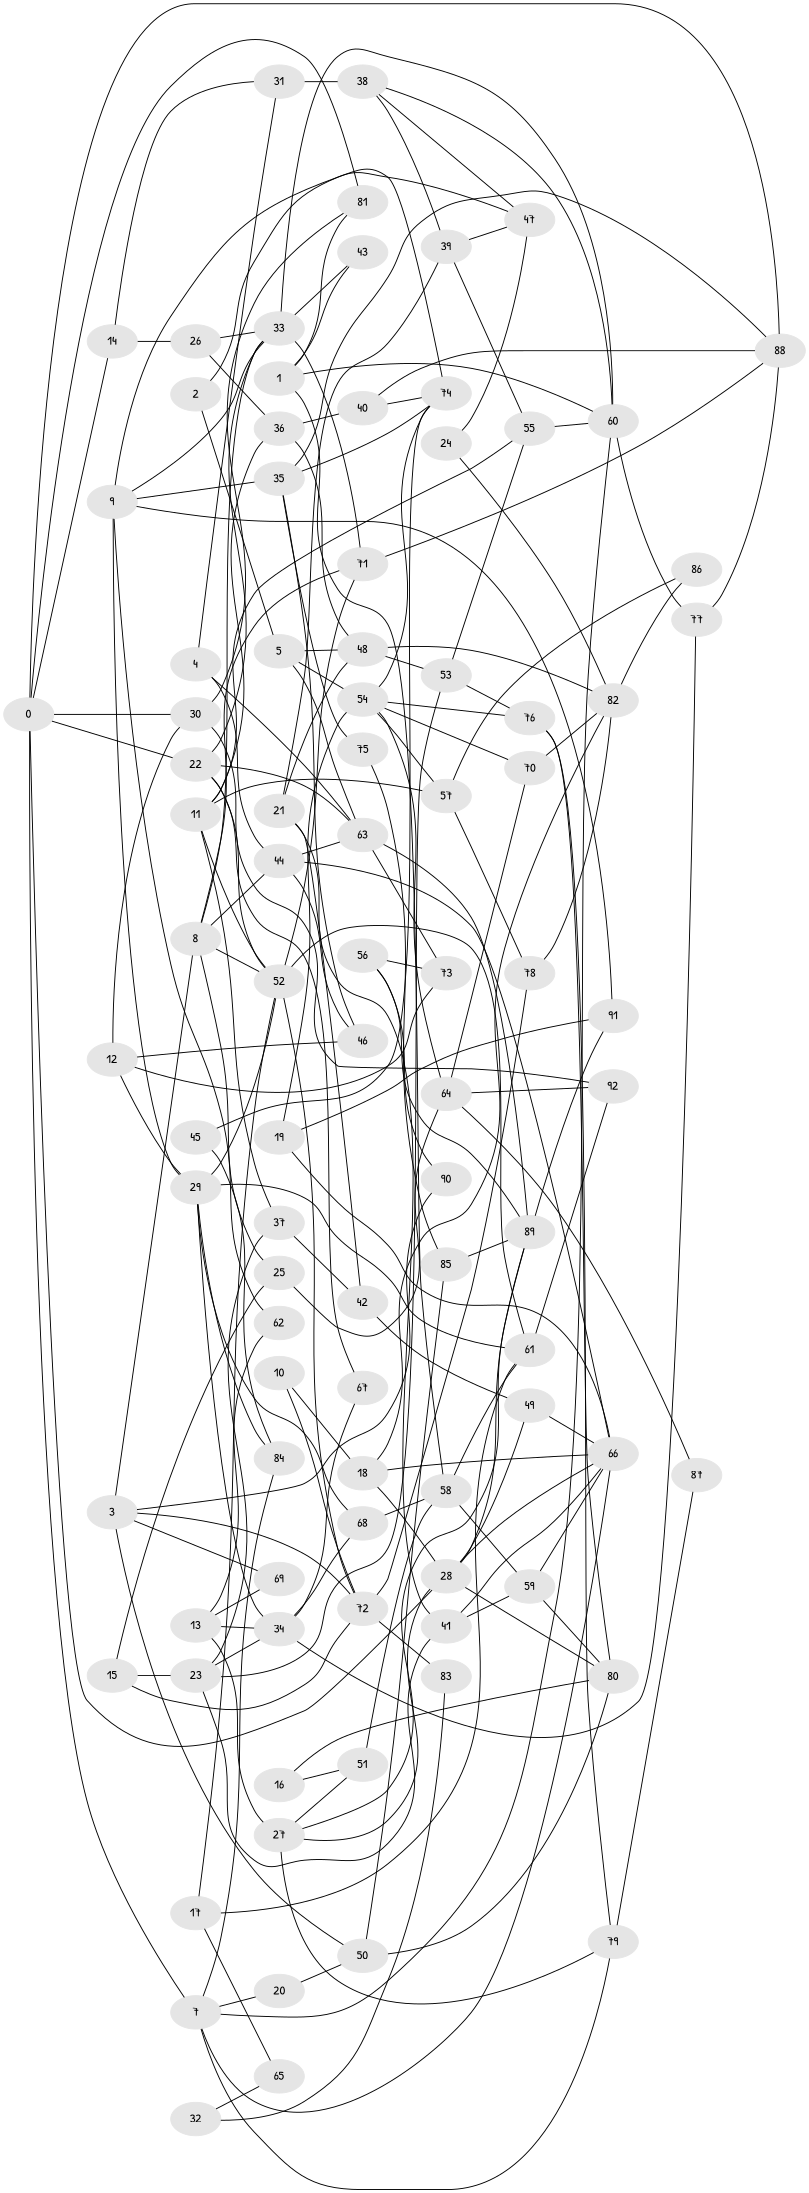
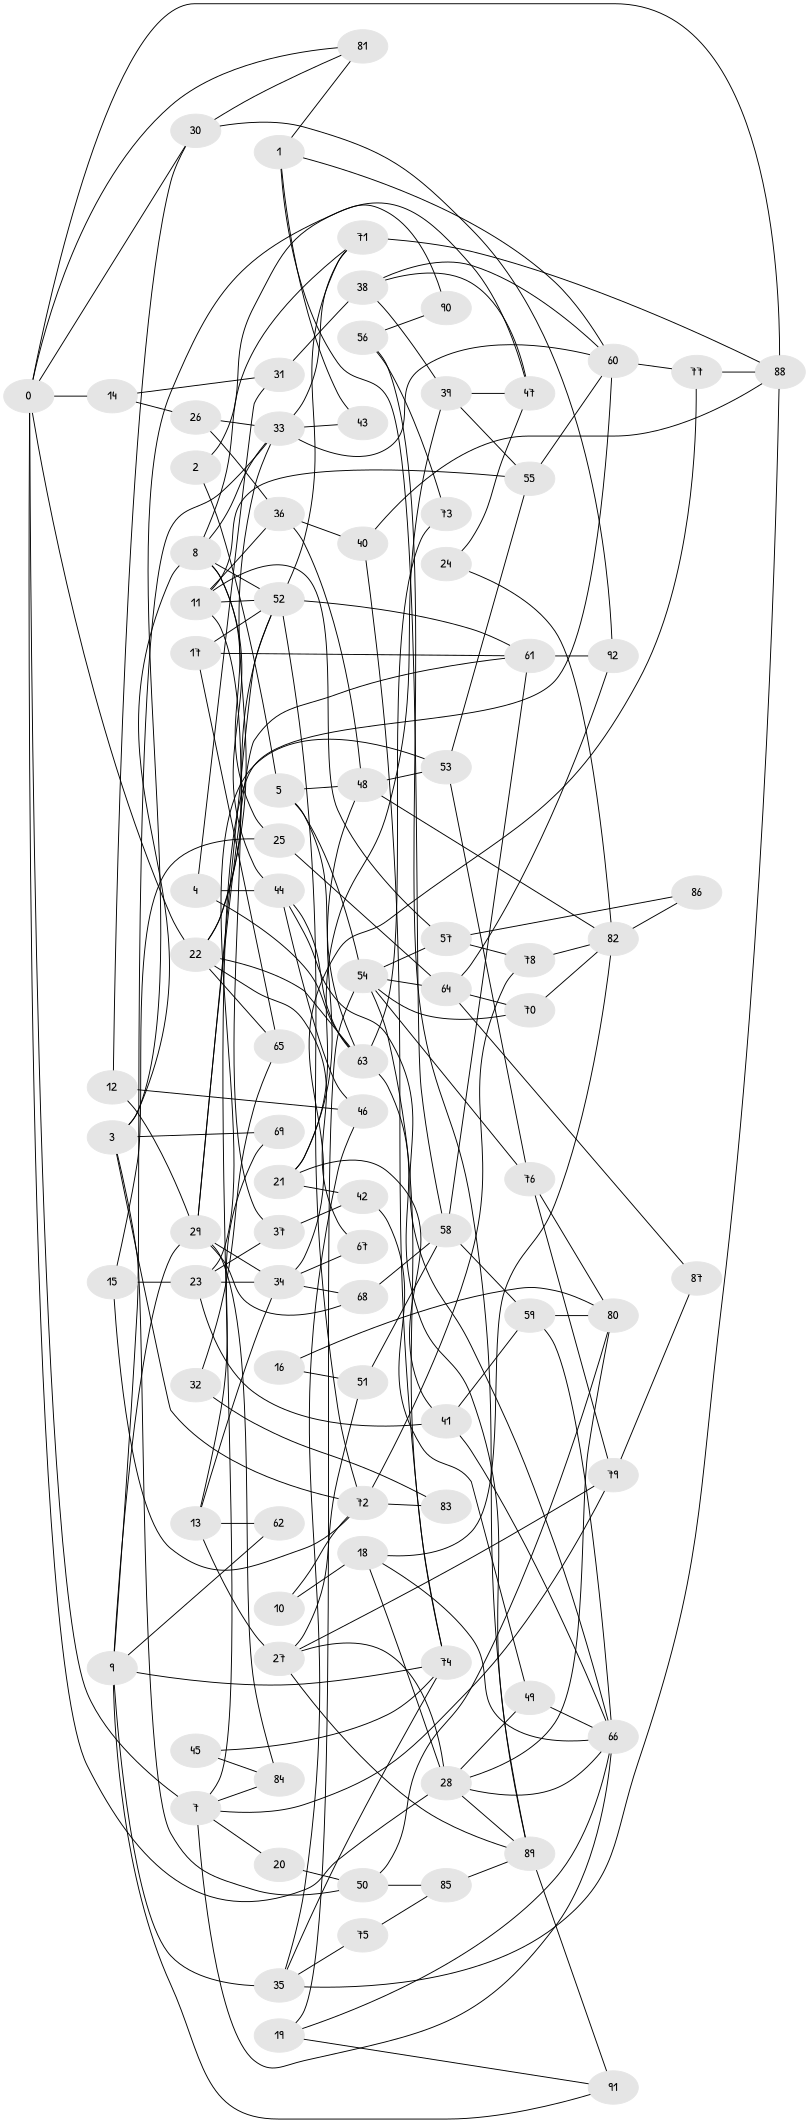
edge "22" -- "65": added
edge "73" -- "12": removed
